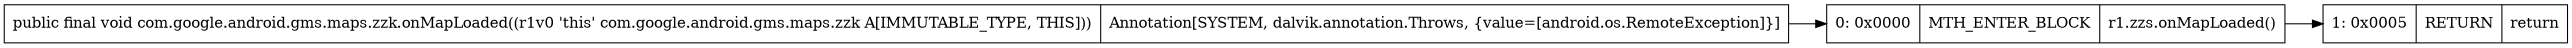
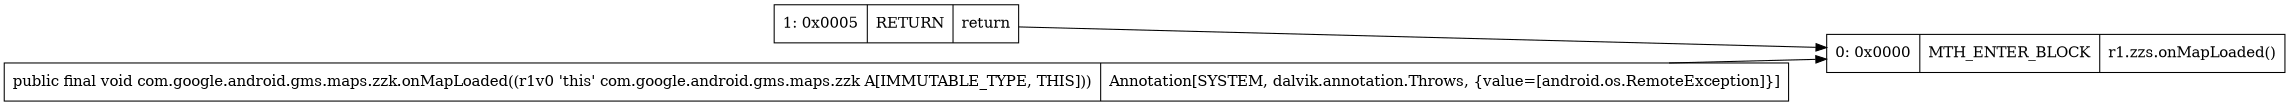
edge "0: 0x0000" -> "1: 0x0005": reversed
